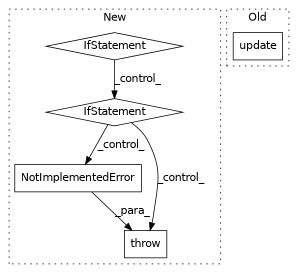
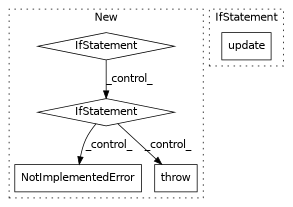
cluster "Old": label "Old" -> "IfStatement"
edge "NotImplementedError" -> "throw": removed, label "_para_"
